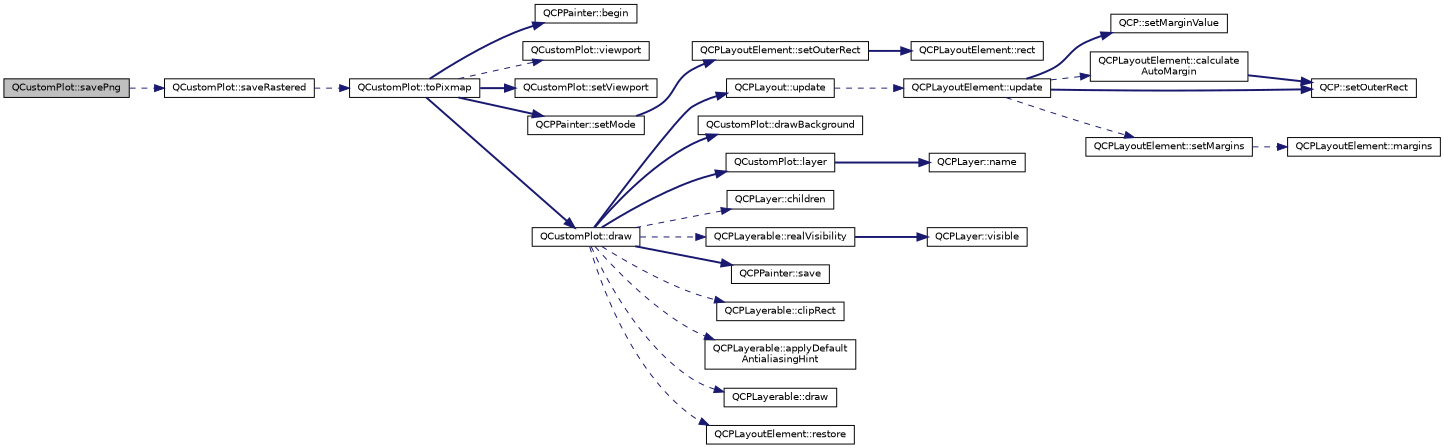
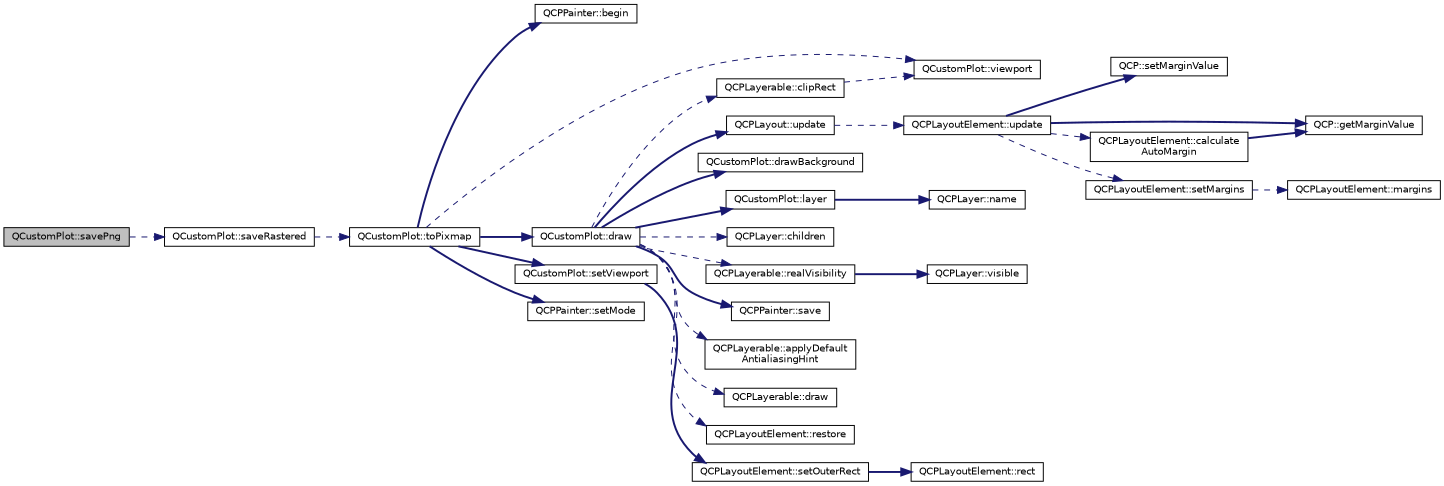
edge "QCPLayerable::clipRect" -> "QCustomPlot::viewport": added
node "QCP::setOuterRect": label "QCP::setOuterRect" -> "QCP::getMarginValue"
edge "QCPPainter::setMode" -> "QCPLayoutElement::setOuterRect": now "QCustomPlot::setViewport" -> "QCPLayoutElement::setOuterRect"
